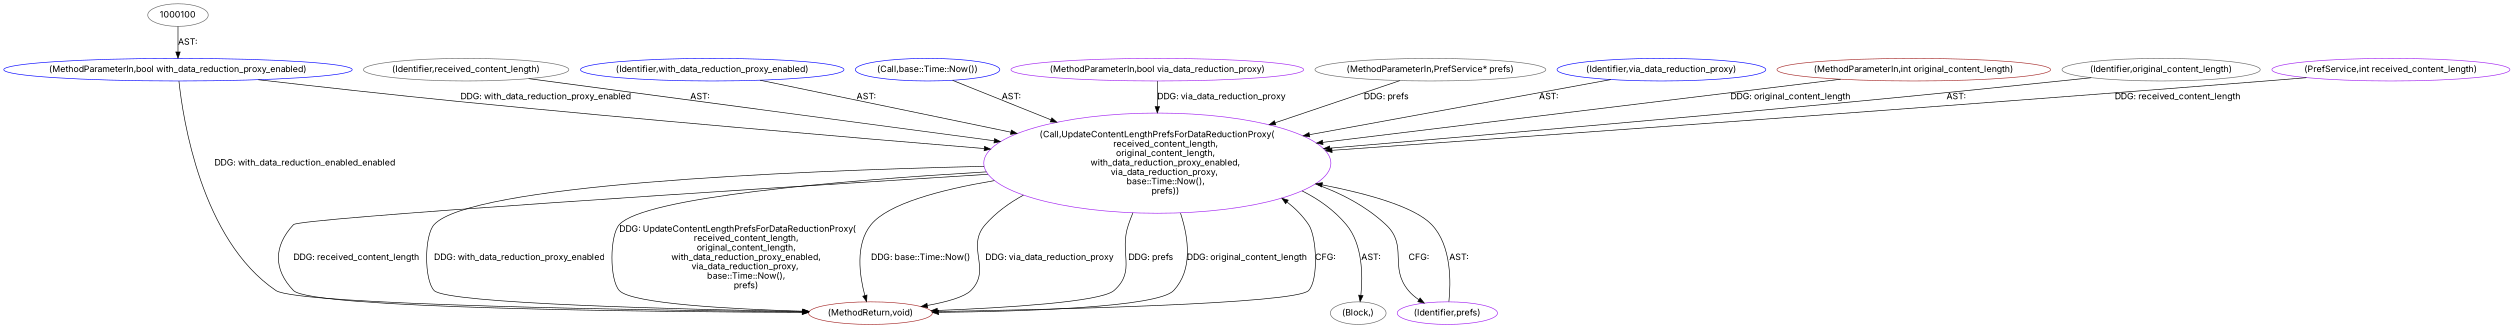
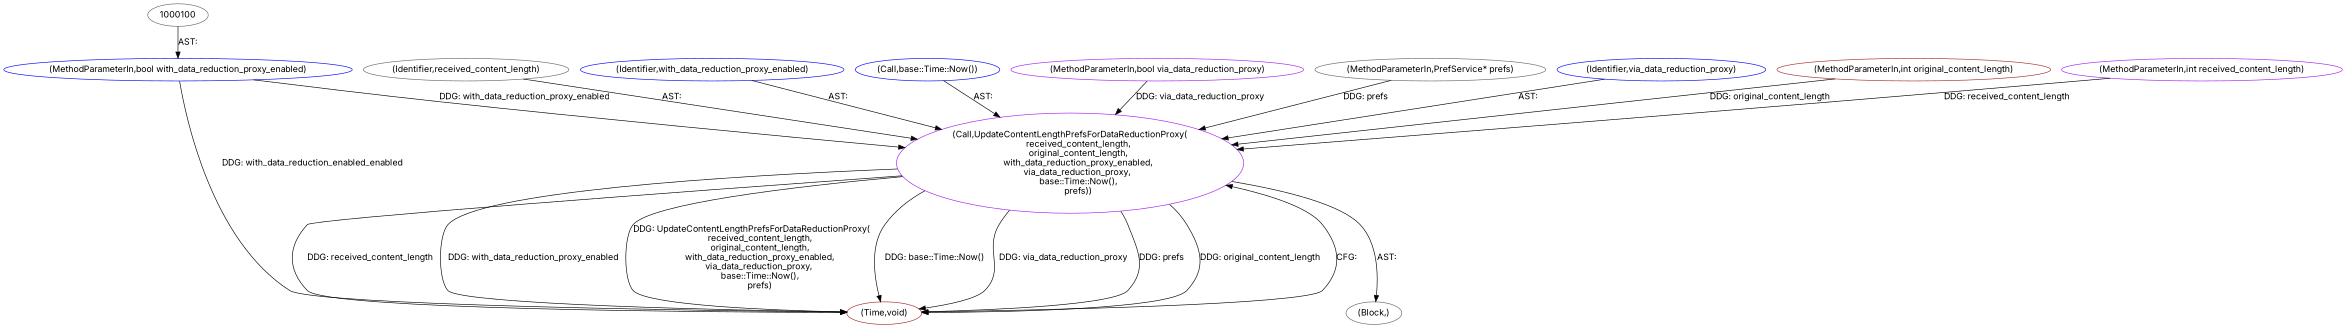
node "(Identifier,original_content_length)": removed
node "(PrefService,int received_content_length)": label "(PrefService,int received_content_length)" -> "(MethodParameterIn,int received_content_length)"
node "(MethodReturn,void)": label "(MethodReturn,void)" -> "(Time,void)"
node "(Identifier,prefs)": removed
